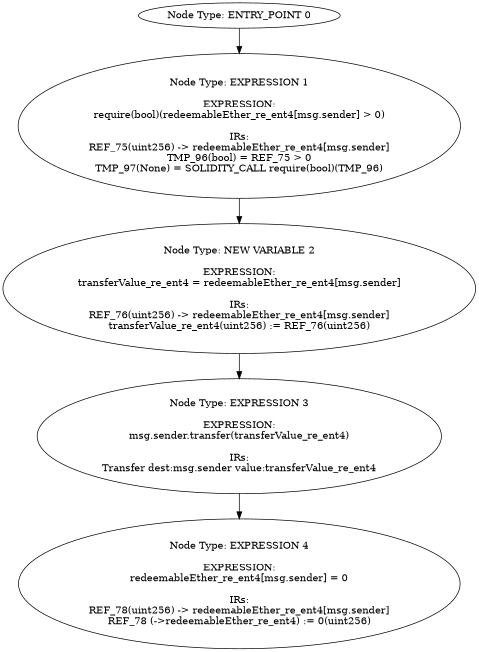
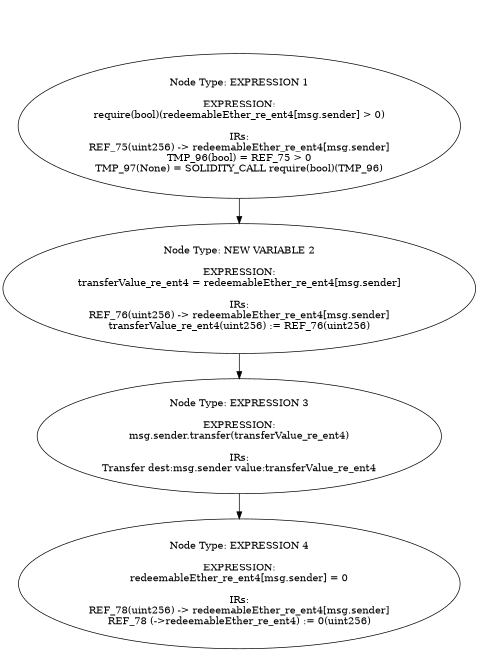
node "Node Type: ENTRY_POINT 0": removed
